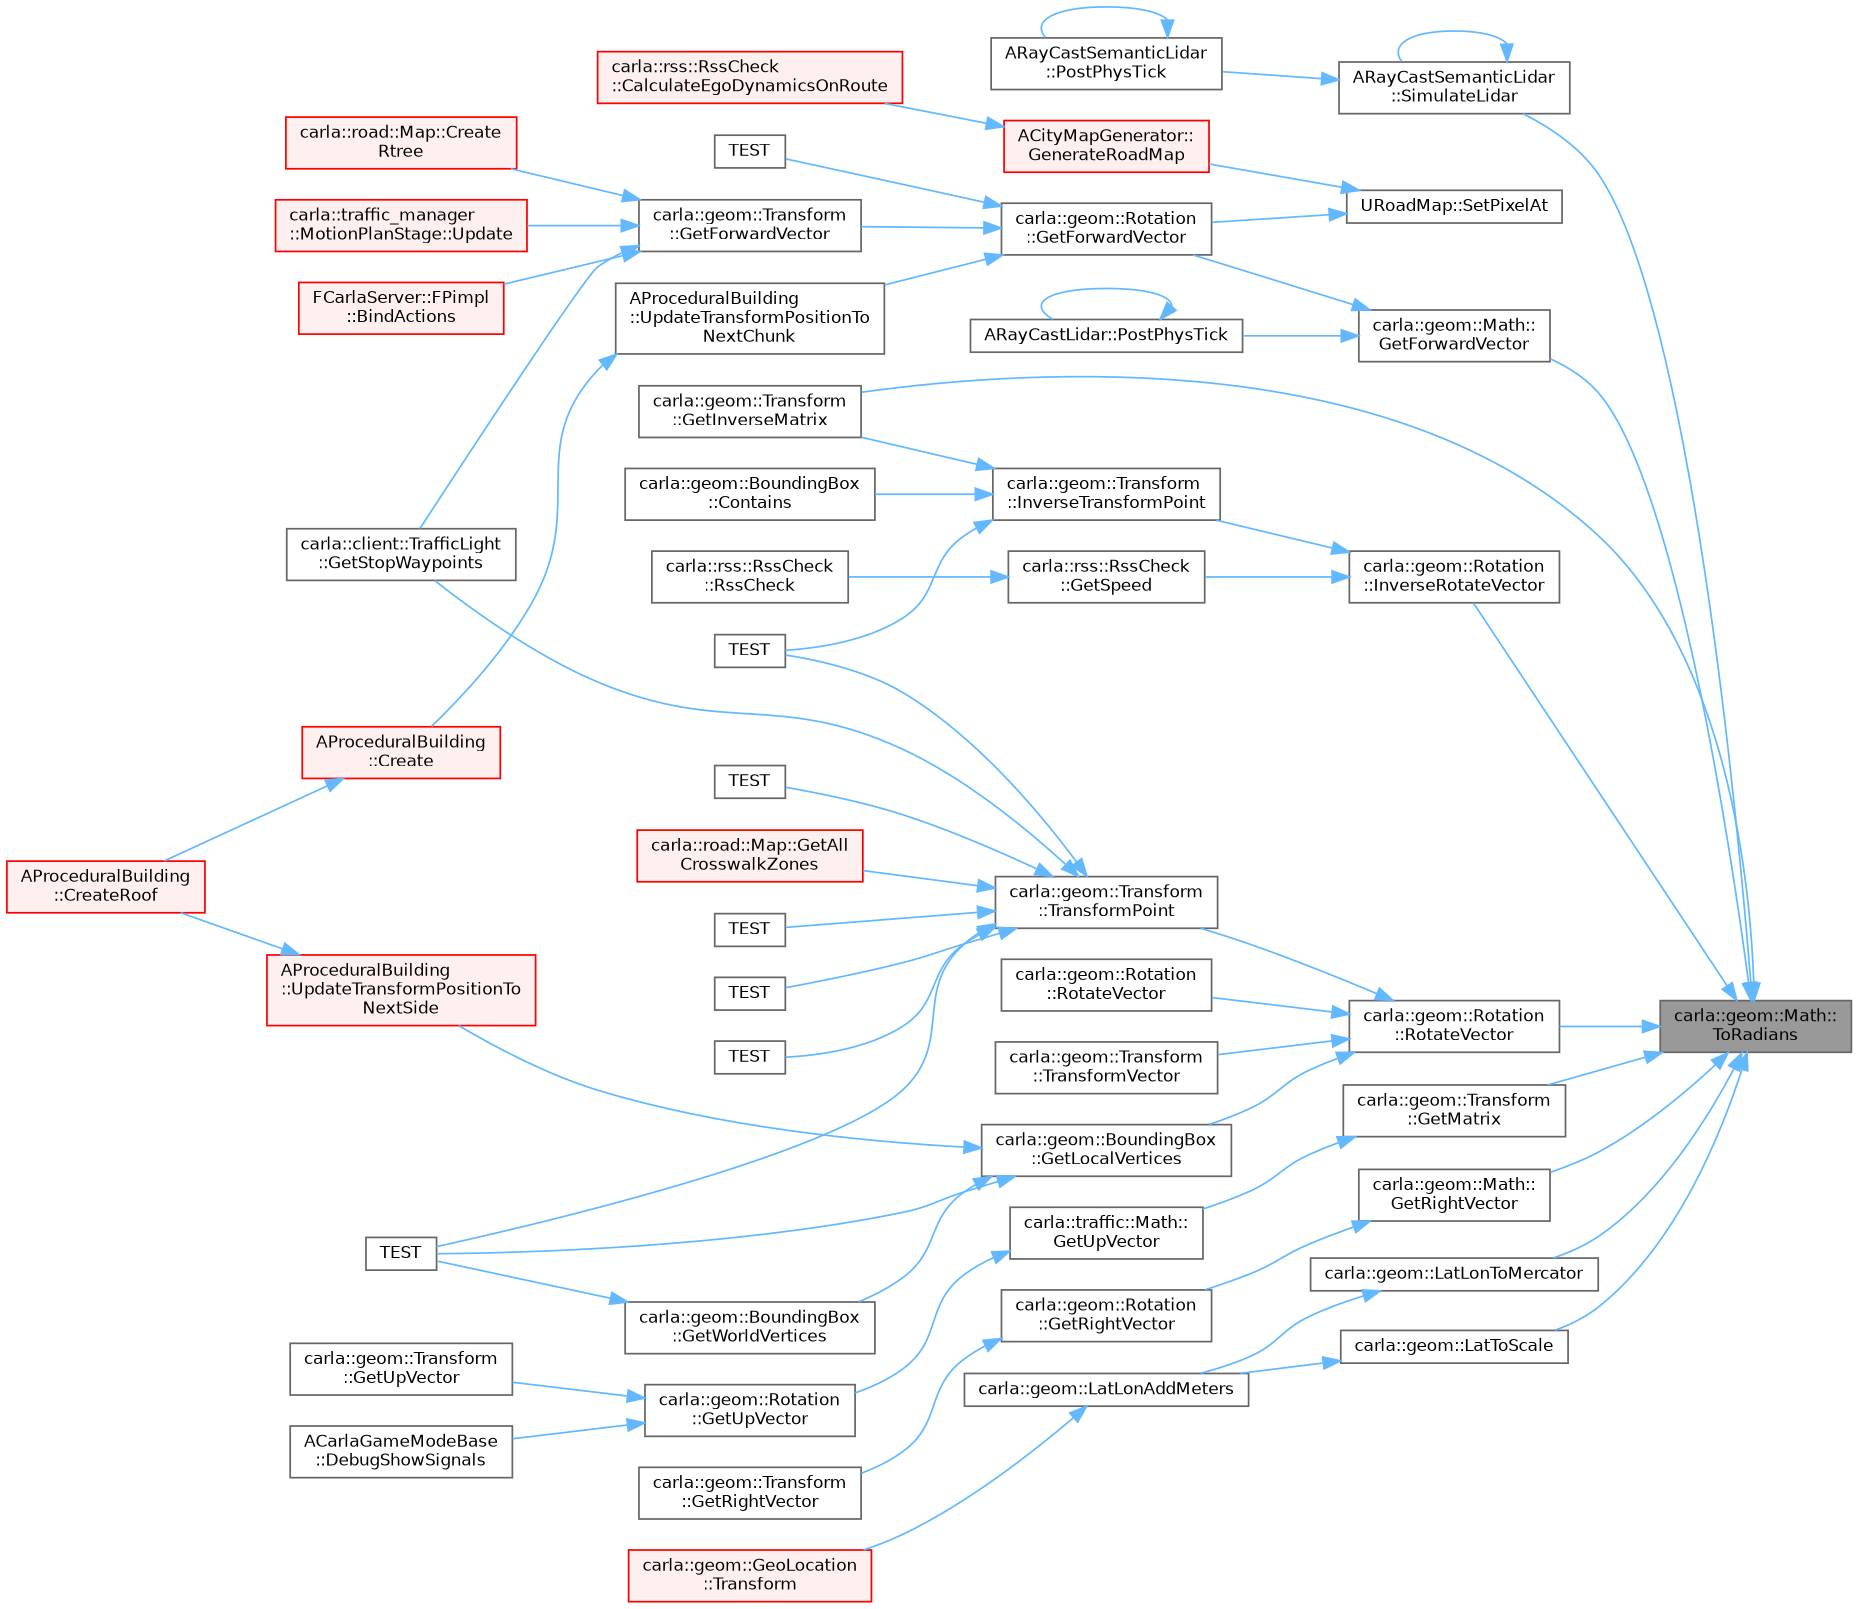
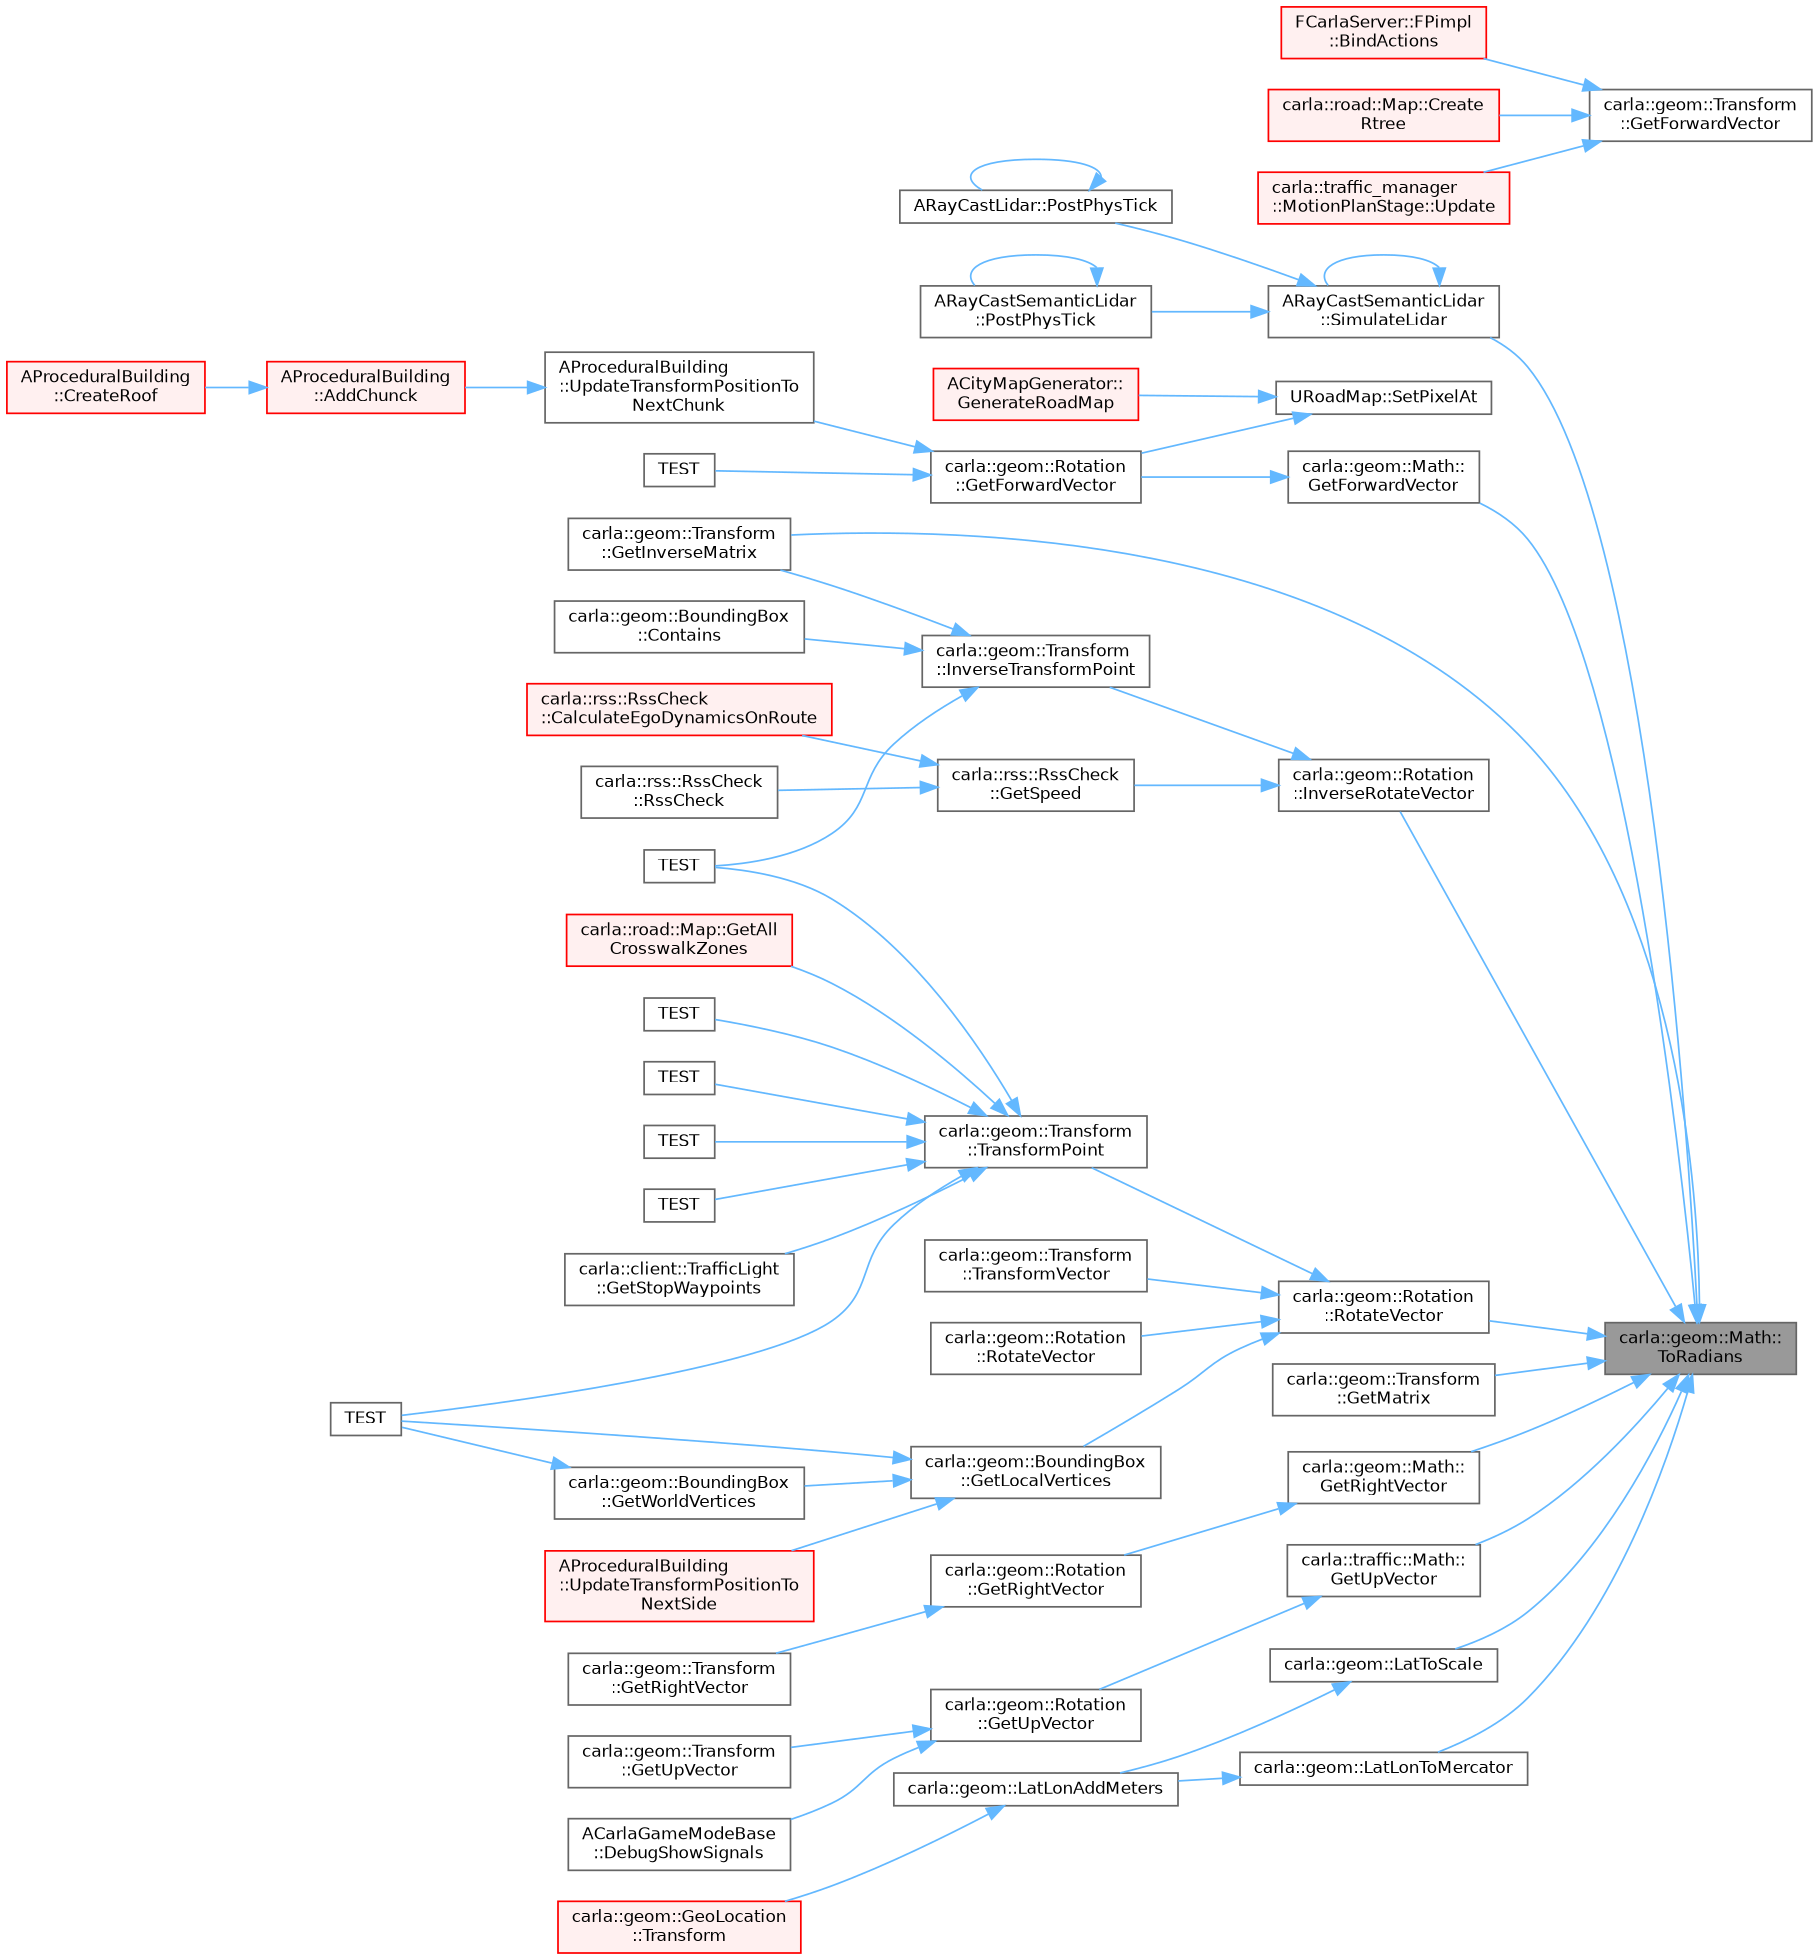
edge "carla::rss::RssCheck ::CalculateEgoDynamicsOnRoute" -> "ACityMapGenerator:: GenerateRoadMap": now "carla::rss::RssCheck ::CalculateEgoDynamicsOnRoute" -> "carla::rss::RssCheck ::GetSpeed"
edge "carla::geom::Transform ::GetForwardVector" -> "carla::geom::Rotation ::GetForwardVector": removed
edge "ARayCastLidar::PostPhysTick" -> "carla::geom::Math:: GetForwardVector": now "ARayCastLidar::PostPhysTick" -> "ARayCastSemanticLidar ::SimulateLidar"
edge "carla::client::TrafficLight ::GetStopWaypoints" -> "carla::geom::Transform ::GetForwardVector": removed
node "AProceduralBuilding ::Create": label "AProceduralBuilding ::Create" -> "AProceduralBuilding ::AddChunck"
edge "AProceduralBuilding ::CreateRoof" -> "AProceduralBuilding ::UpdateTransformPositionTo NextSide": removed
edge "carla::traffic::Math:: GetUpVector" -> "carla::geom::Transform ::GetMatrix": now "carla::traffic::Math:: GetUpVector" -> "carla::geom::Math:: ToRadians"
